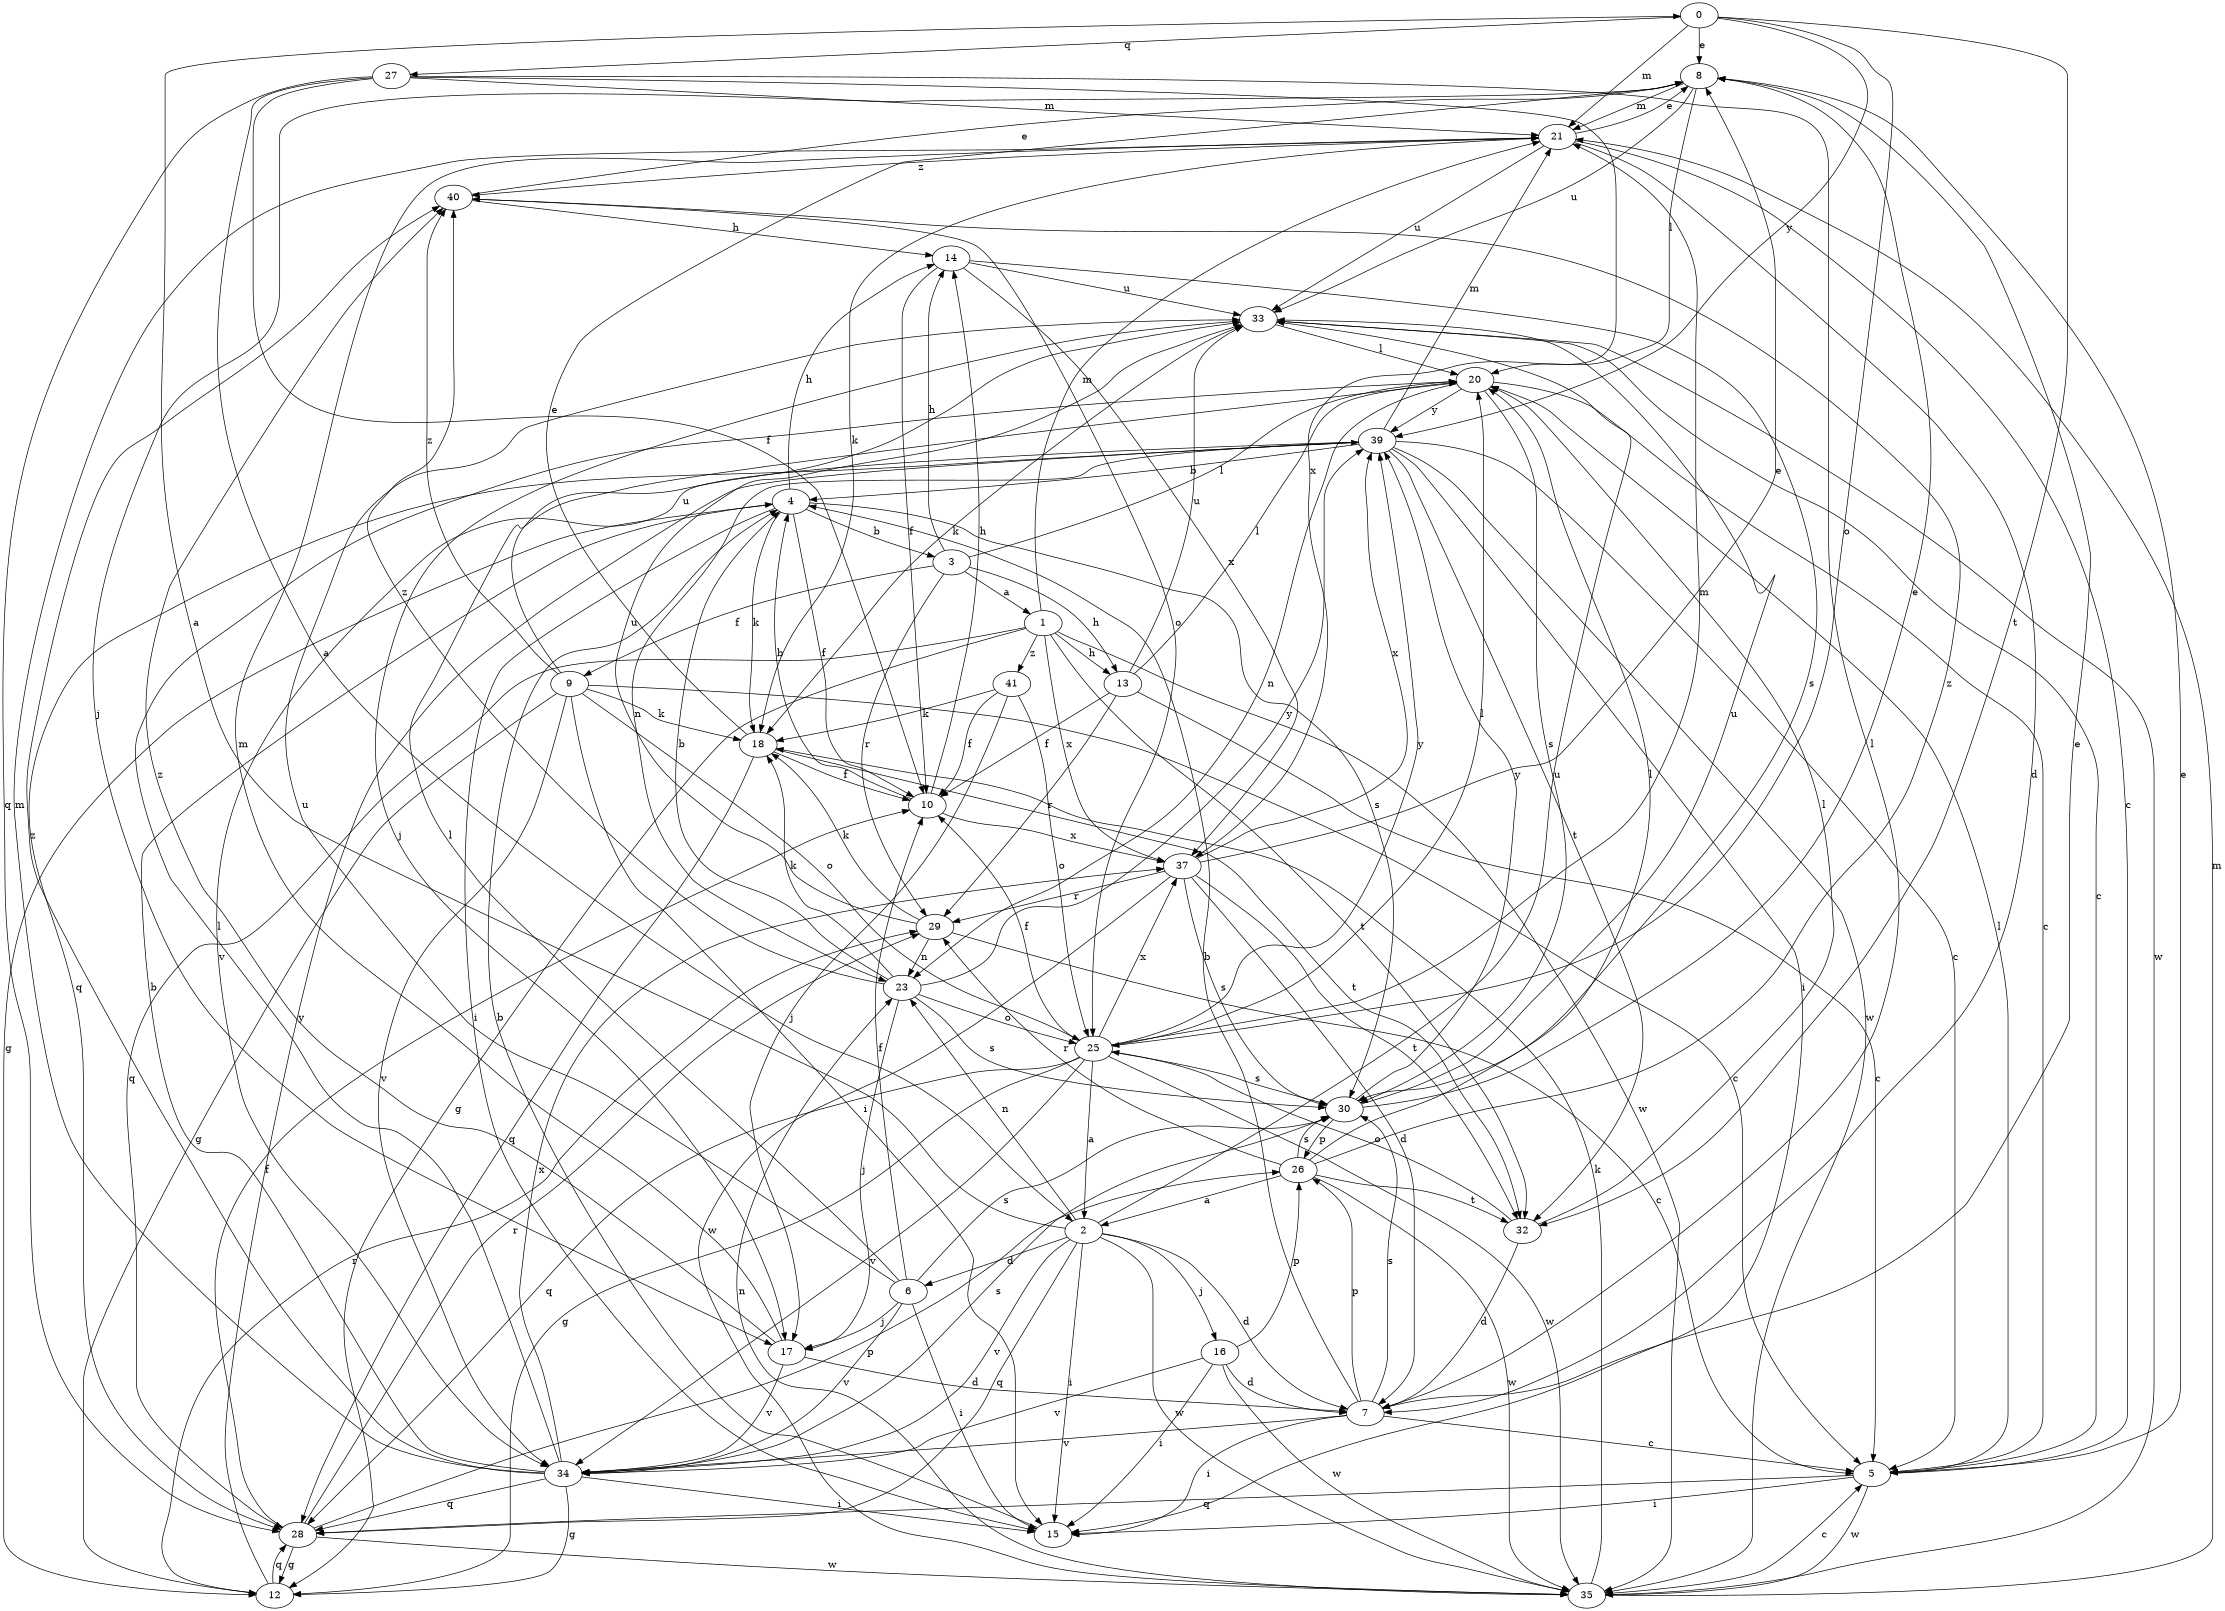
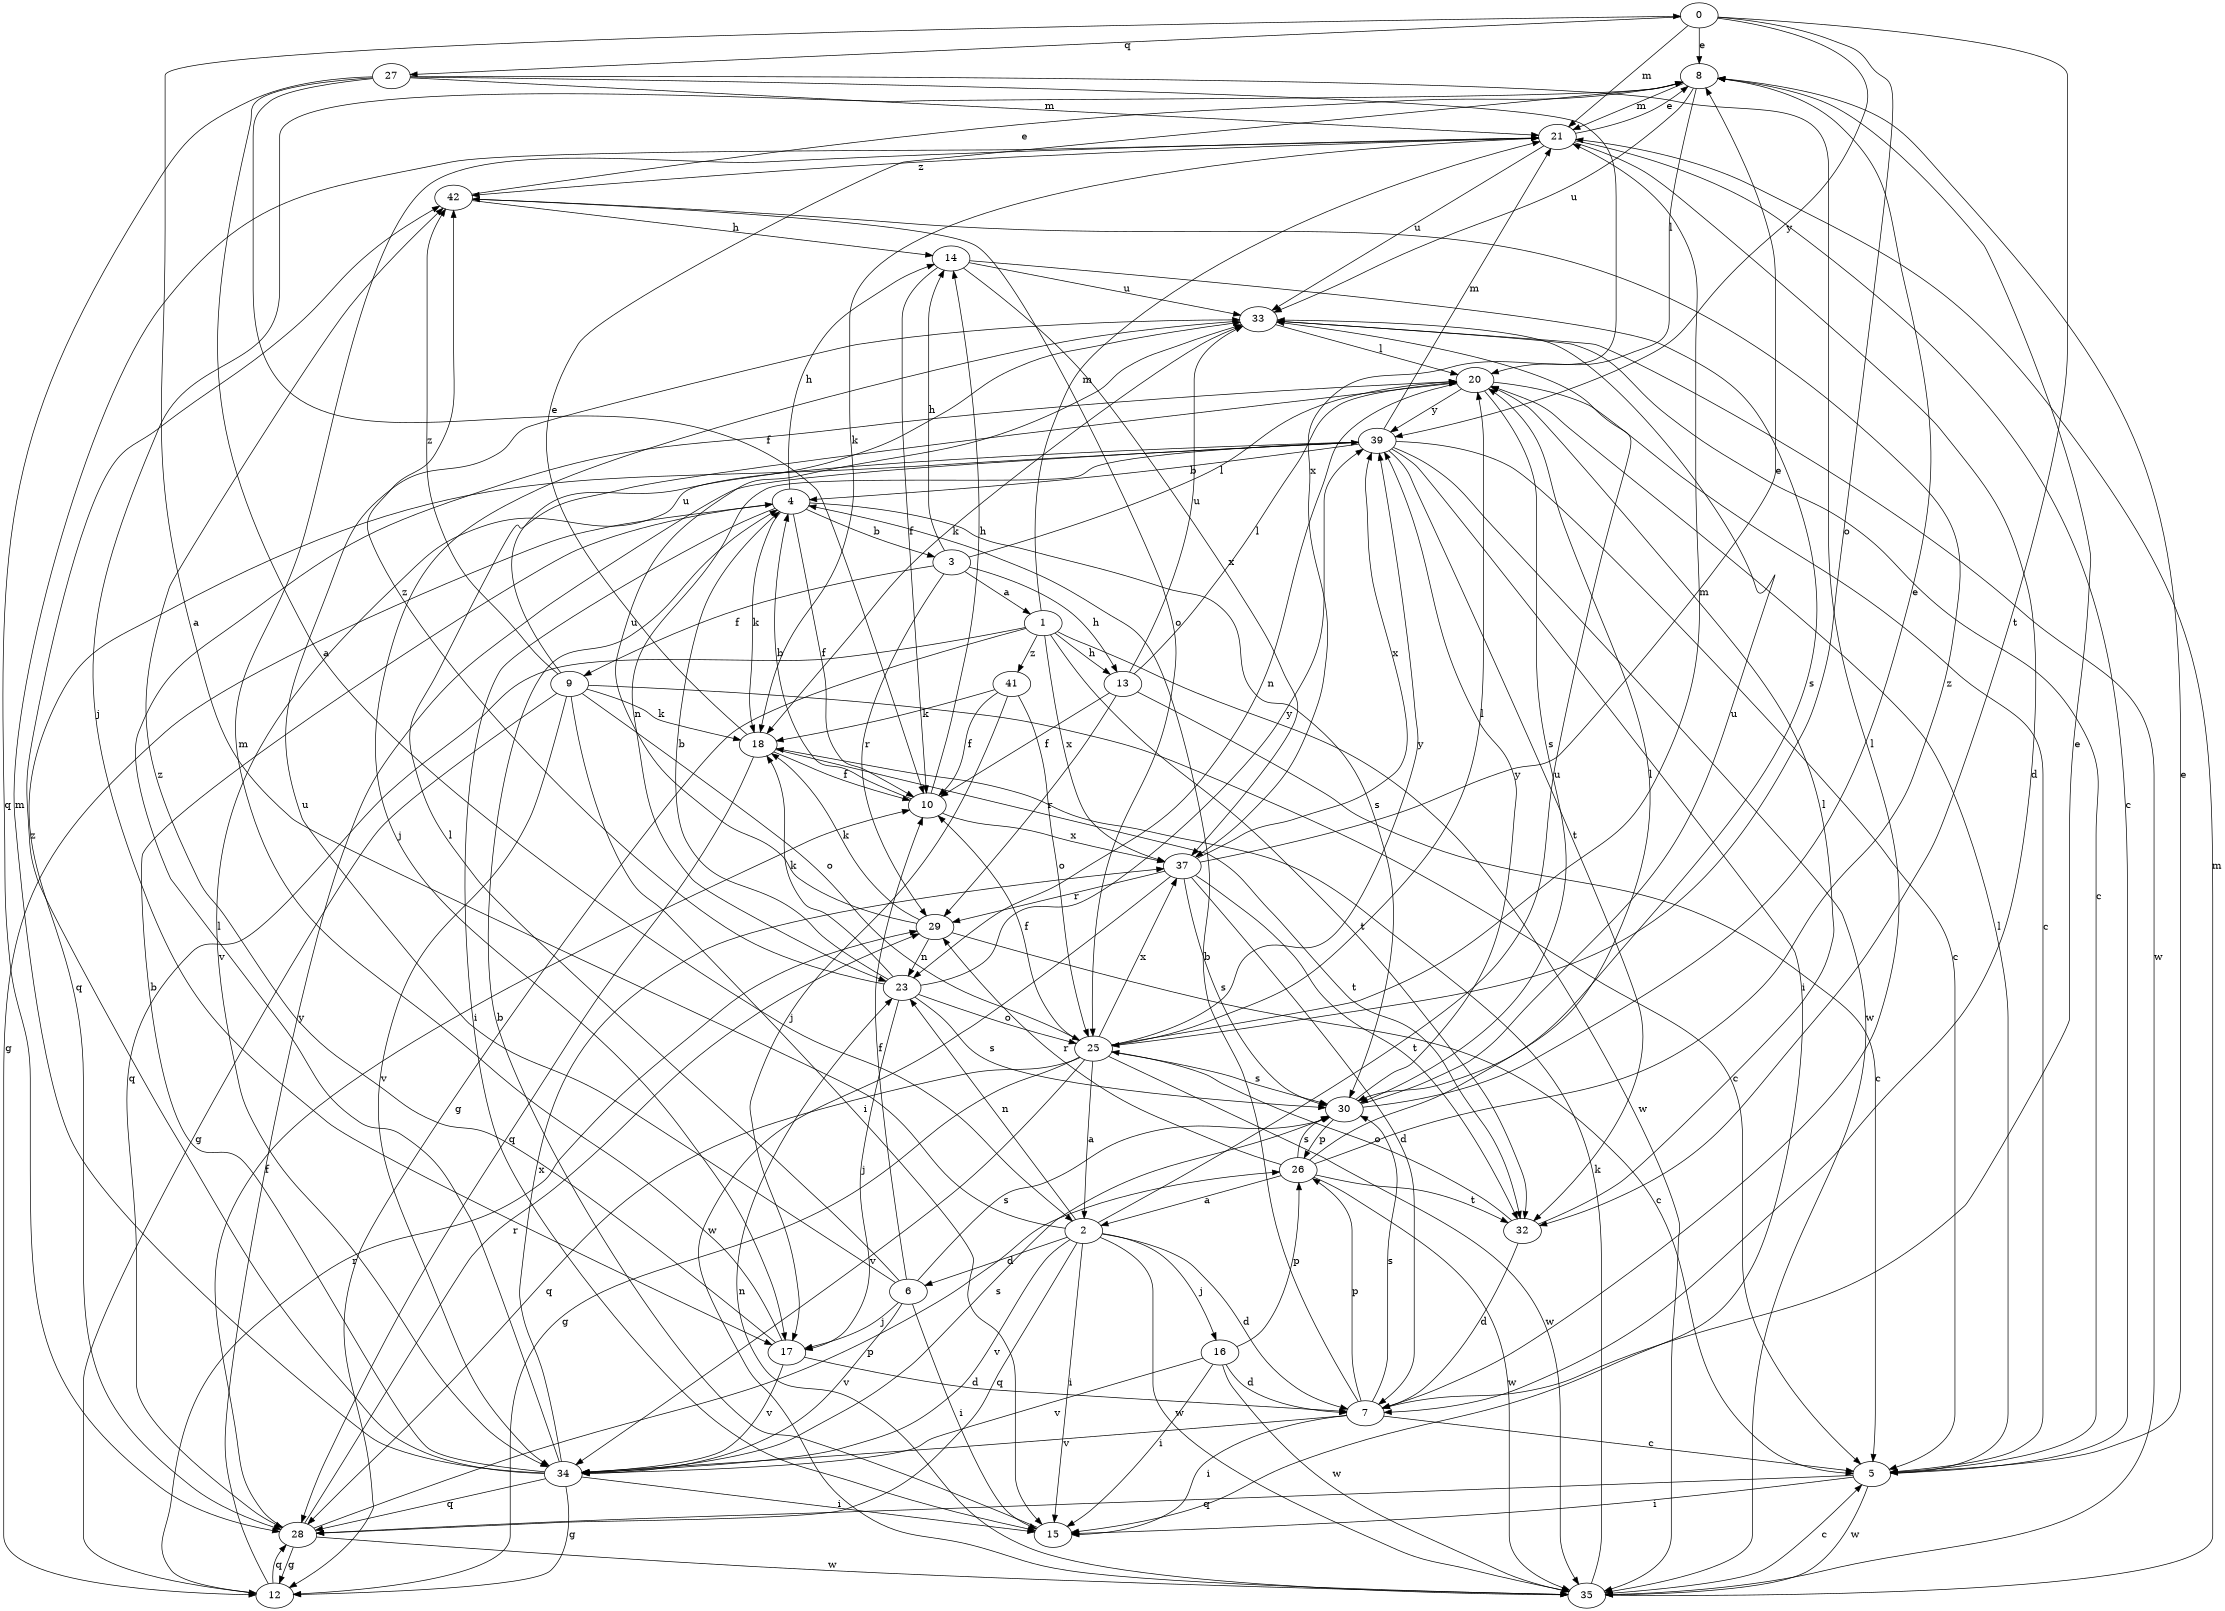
node "40": label "40" -> "42"
